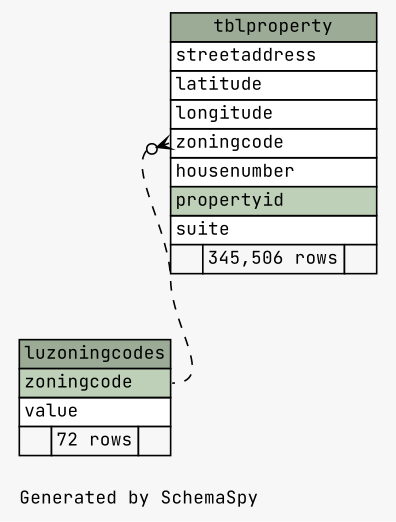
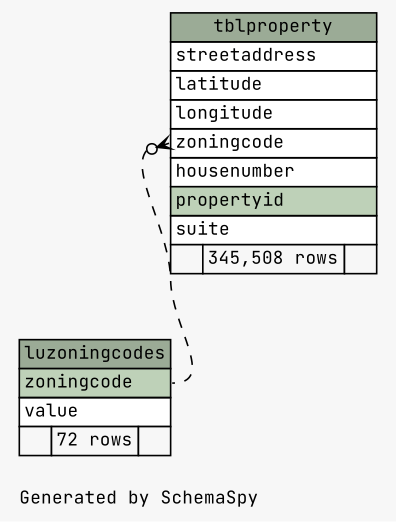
node "tblproperty": text "345,506 rows" -> "345,508 rows"
